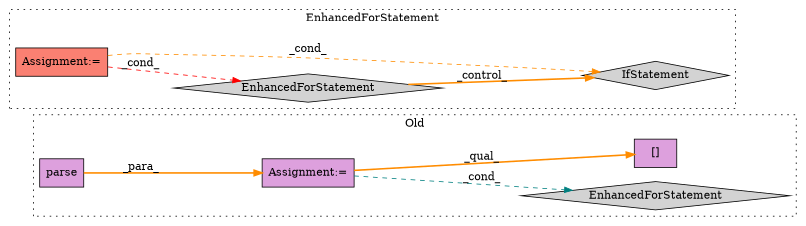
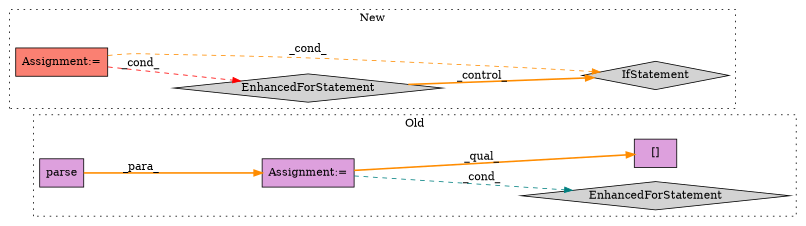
cluster "EnhancedForStatement": label "EnhancedForStatement" -> "New"
